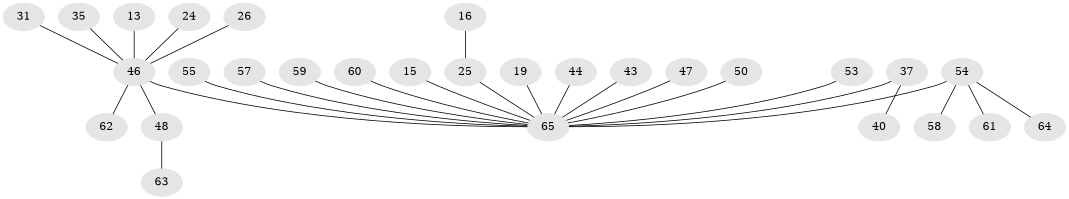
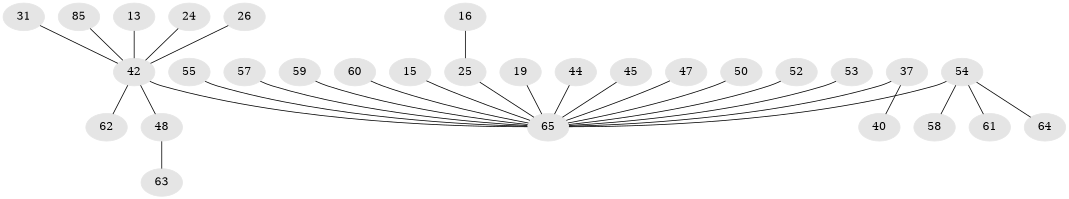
node "35": label "35" -> "85"
node "46": label "46" -> "42"
node "43": label "43" -> "45"
node "52": added
